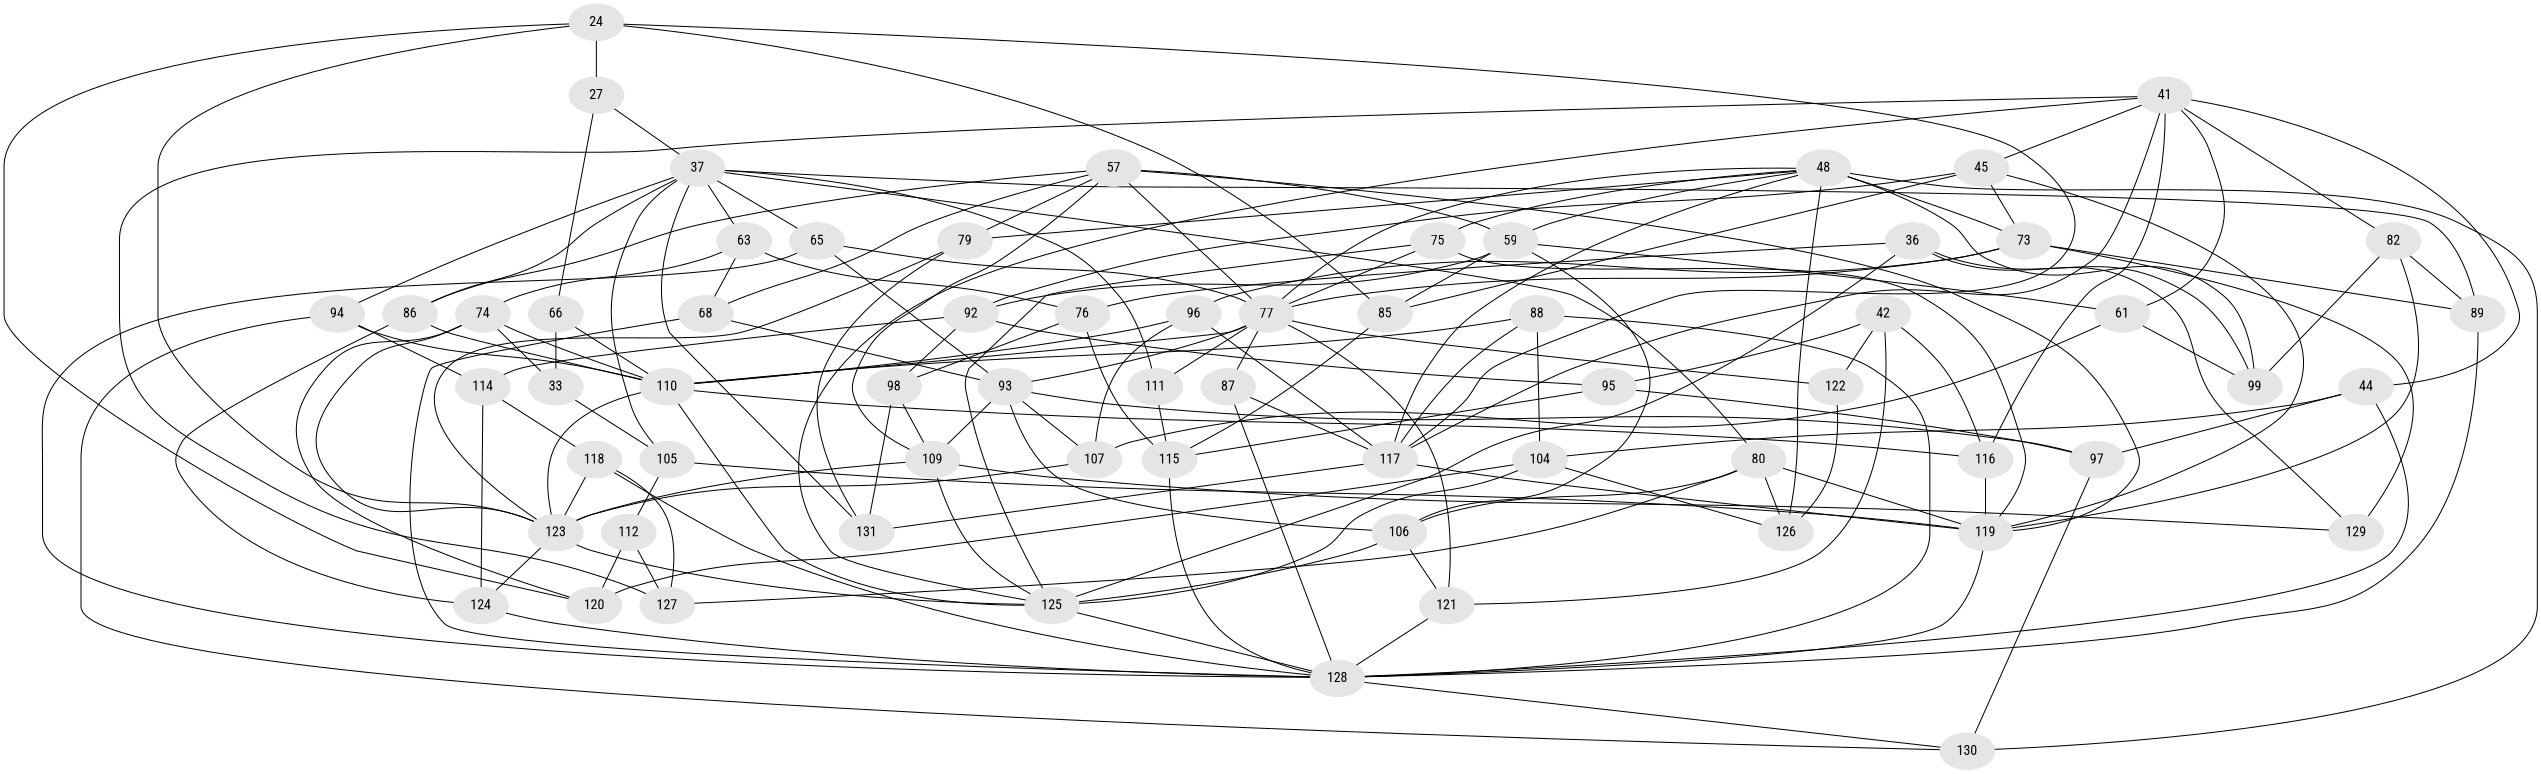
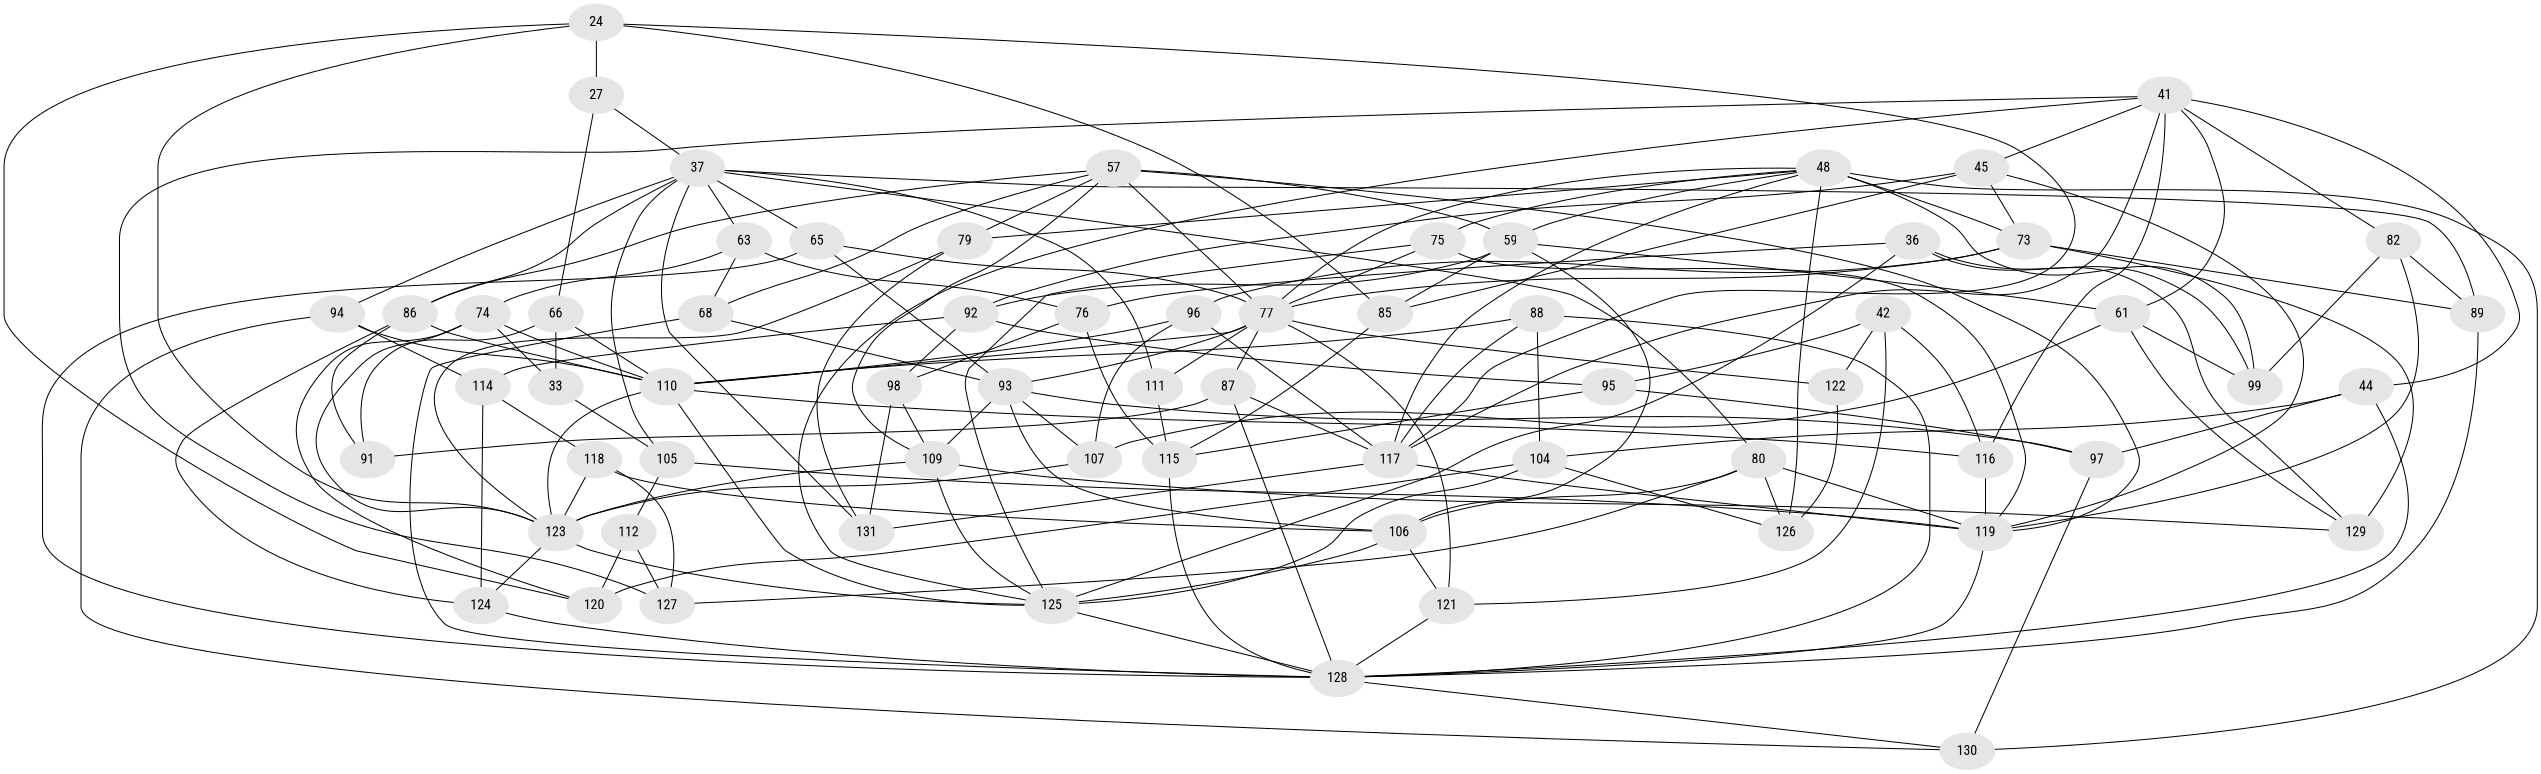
edge "61" -- "129": added
node "91": added
edge "118" -- "128": now "118" -- "106"
